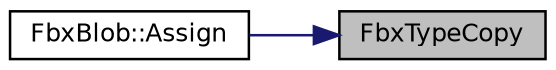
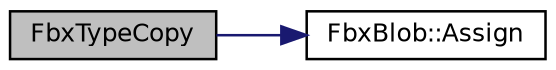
edge "FbxBlob::Assign" -> "FbxTypeCopy": reversed
